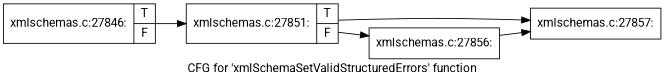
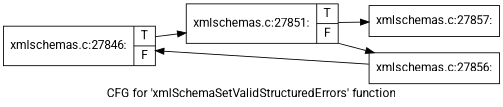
edge "xmlschemas.c:27856:" -> "xmlschemas.c:27857:": now "xmlschemas.c:27856:" -> "xmlschemas.c:27846:"
